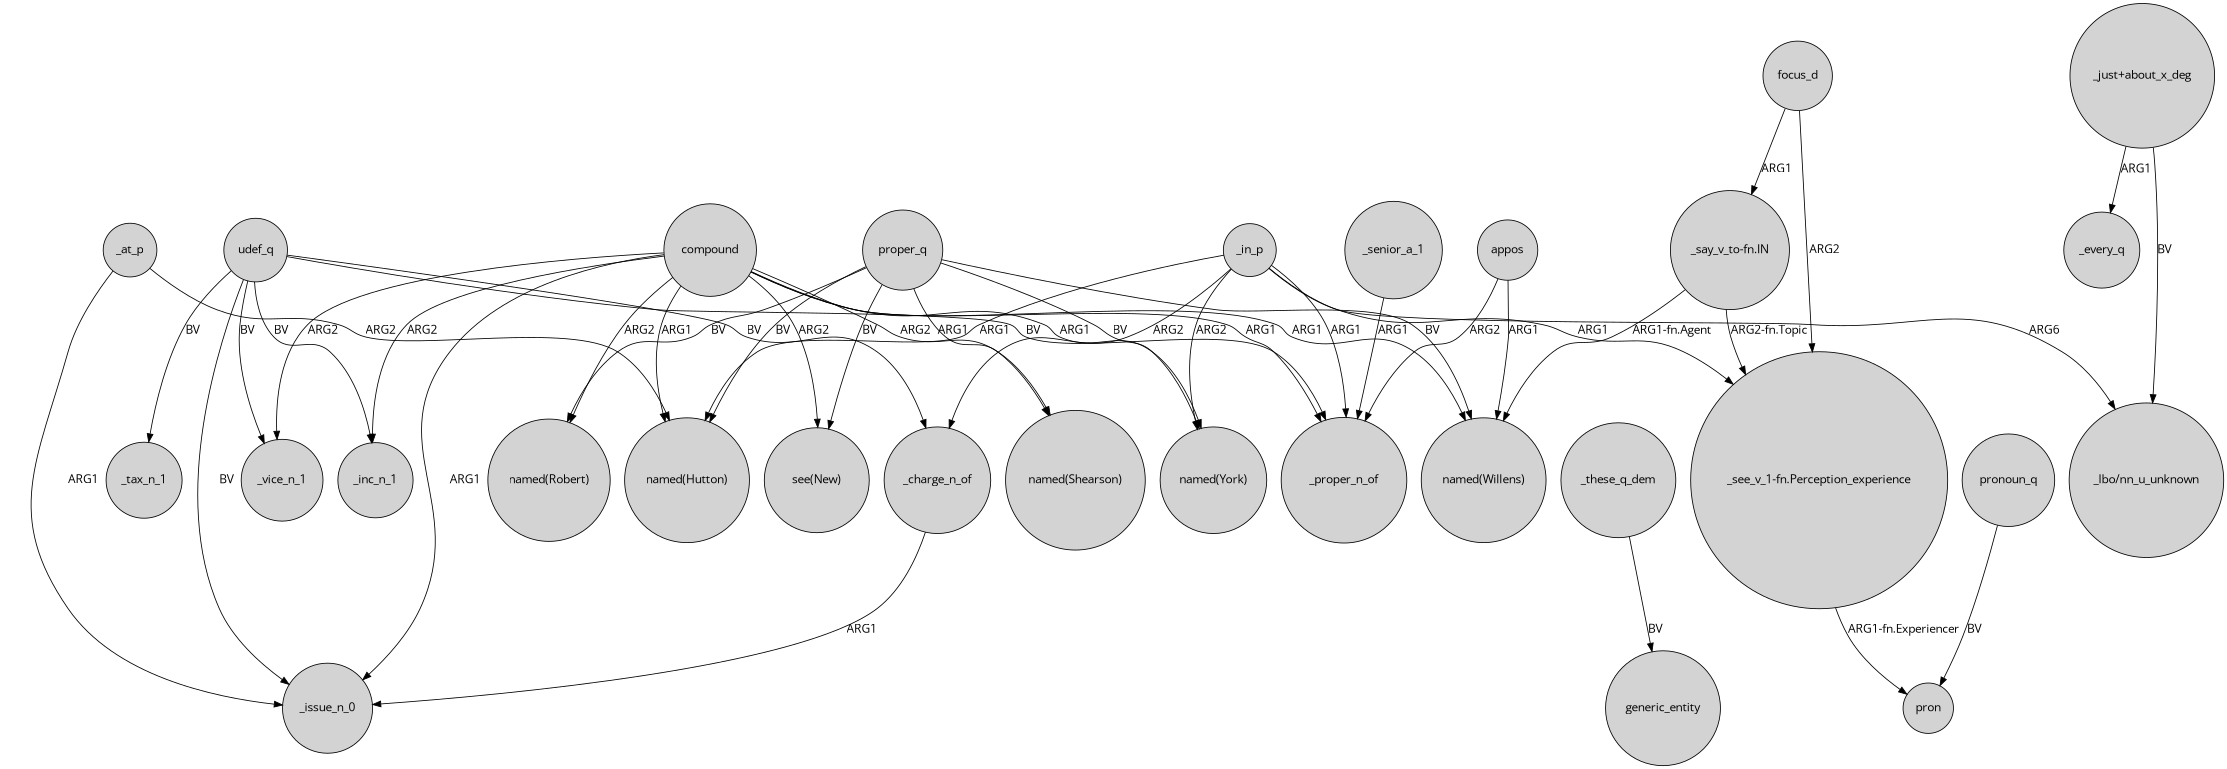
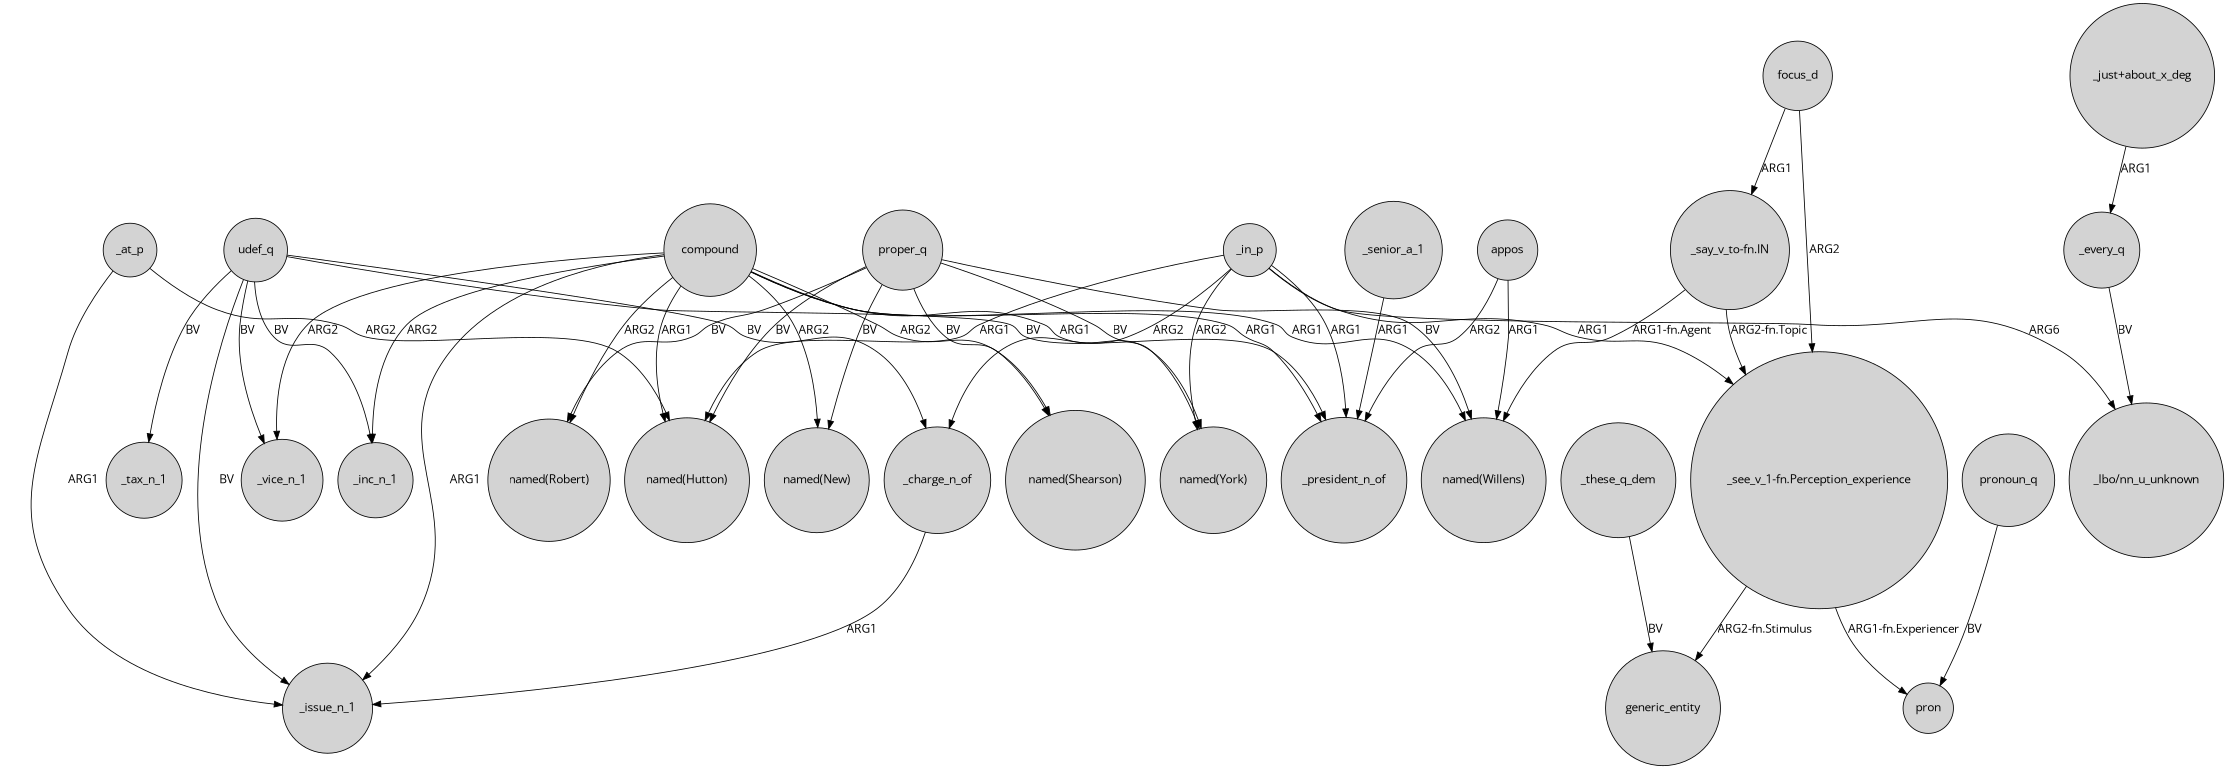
edge "_just+about_x_deg" -> "_lbo/nn_u_unknown": now "_every_q" -> "_lbo/nn_u_unknown"
edge "proper_q" -> "named(Shearson)": label "ARG1" -> "BV"
node "see(New)": label "see(New)" -> "named(New)"
node "_proper_n_of": label "_proper_n_of" -> "_president_n_of"
edge "_see_v_1-fn.Perception_experience" -> "generic_entity": added, label "ARG2-fn.Stimulus"
node "_issue_n_0": label "_issue_n_0" -> "_issue_n_1"
